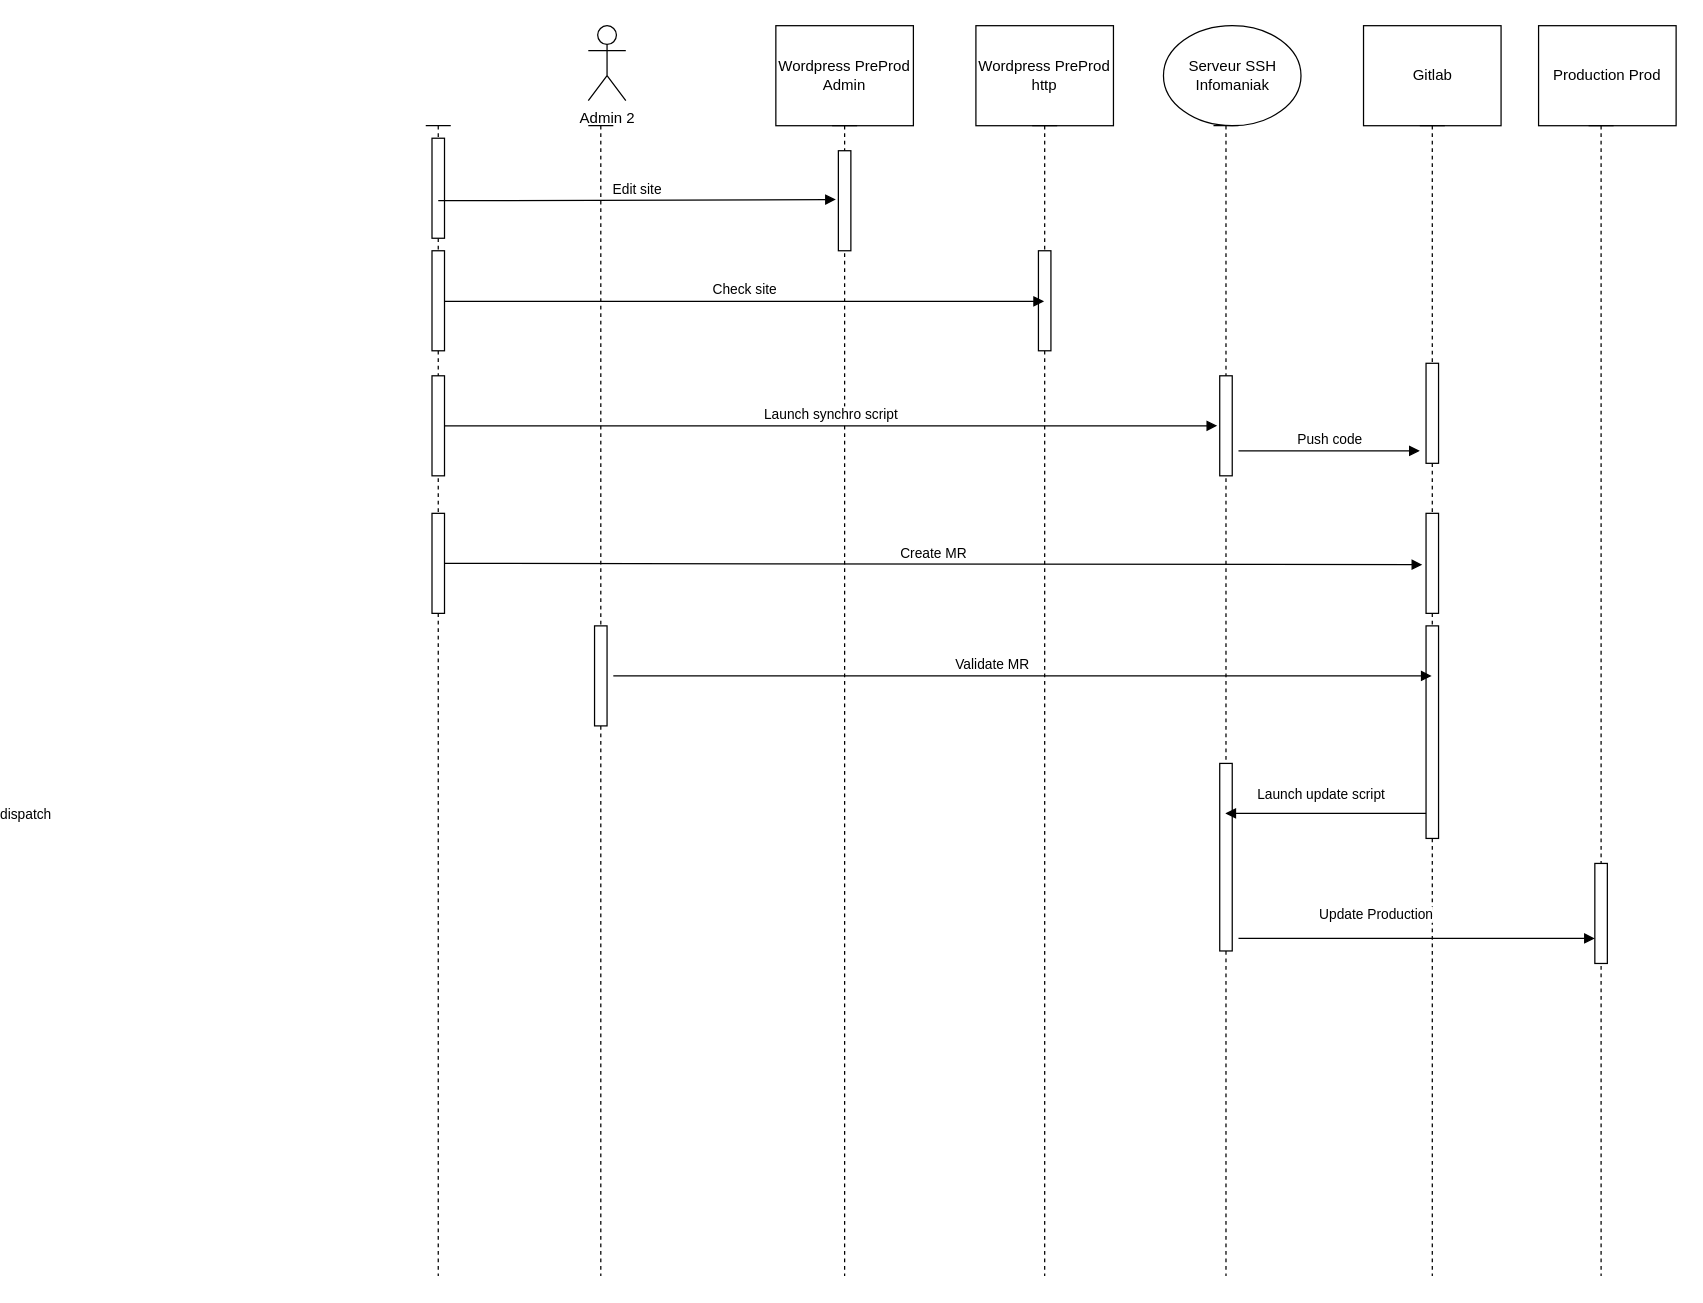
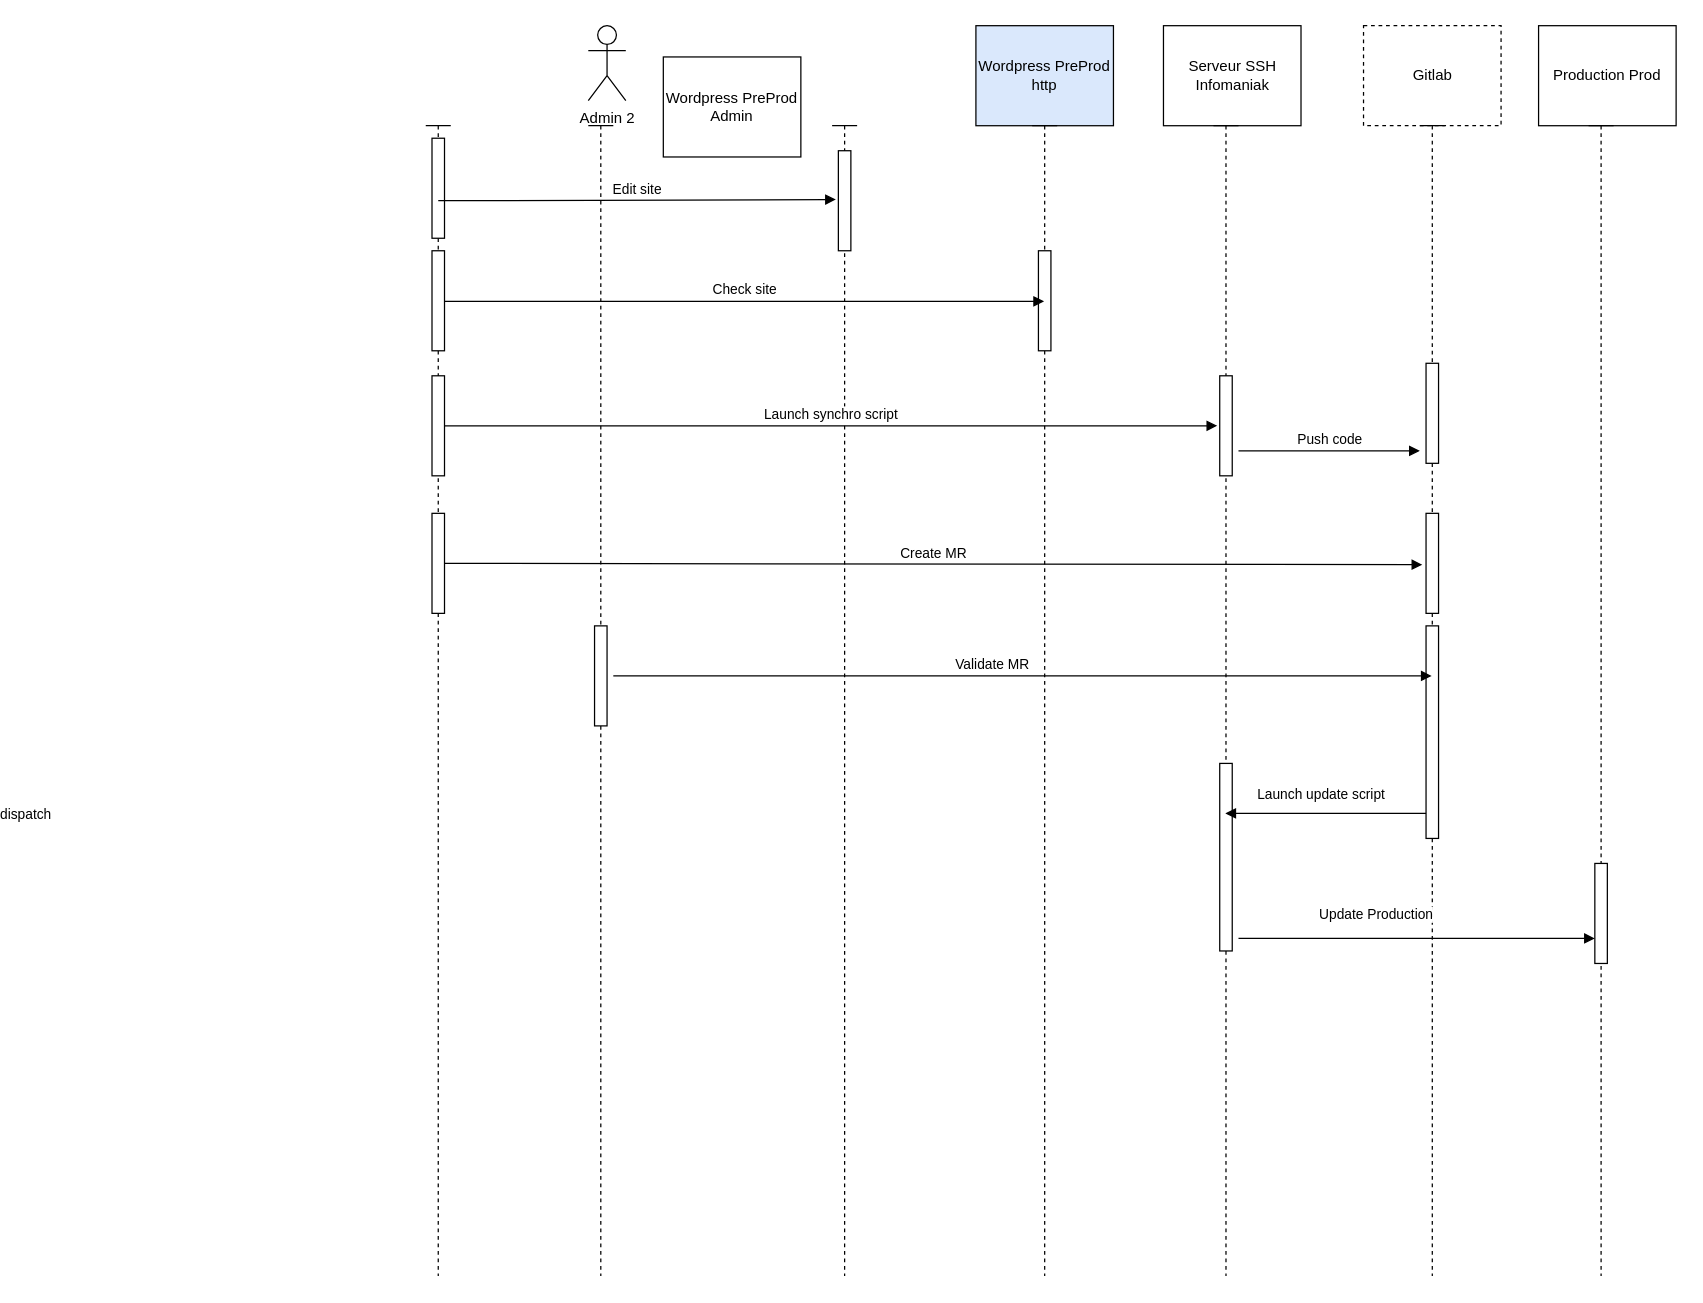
node "Wordpress PreProd Admin": moved (844, 76) -> (732, 107)
node "Wordpress PreProd http": fillcolor #ffffff -> #dae8fc
node "Serveur SSH Infomaniak": shape ellipse -> rectangle
node "Gitlab": style solid -> dashed
